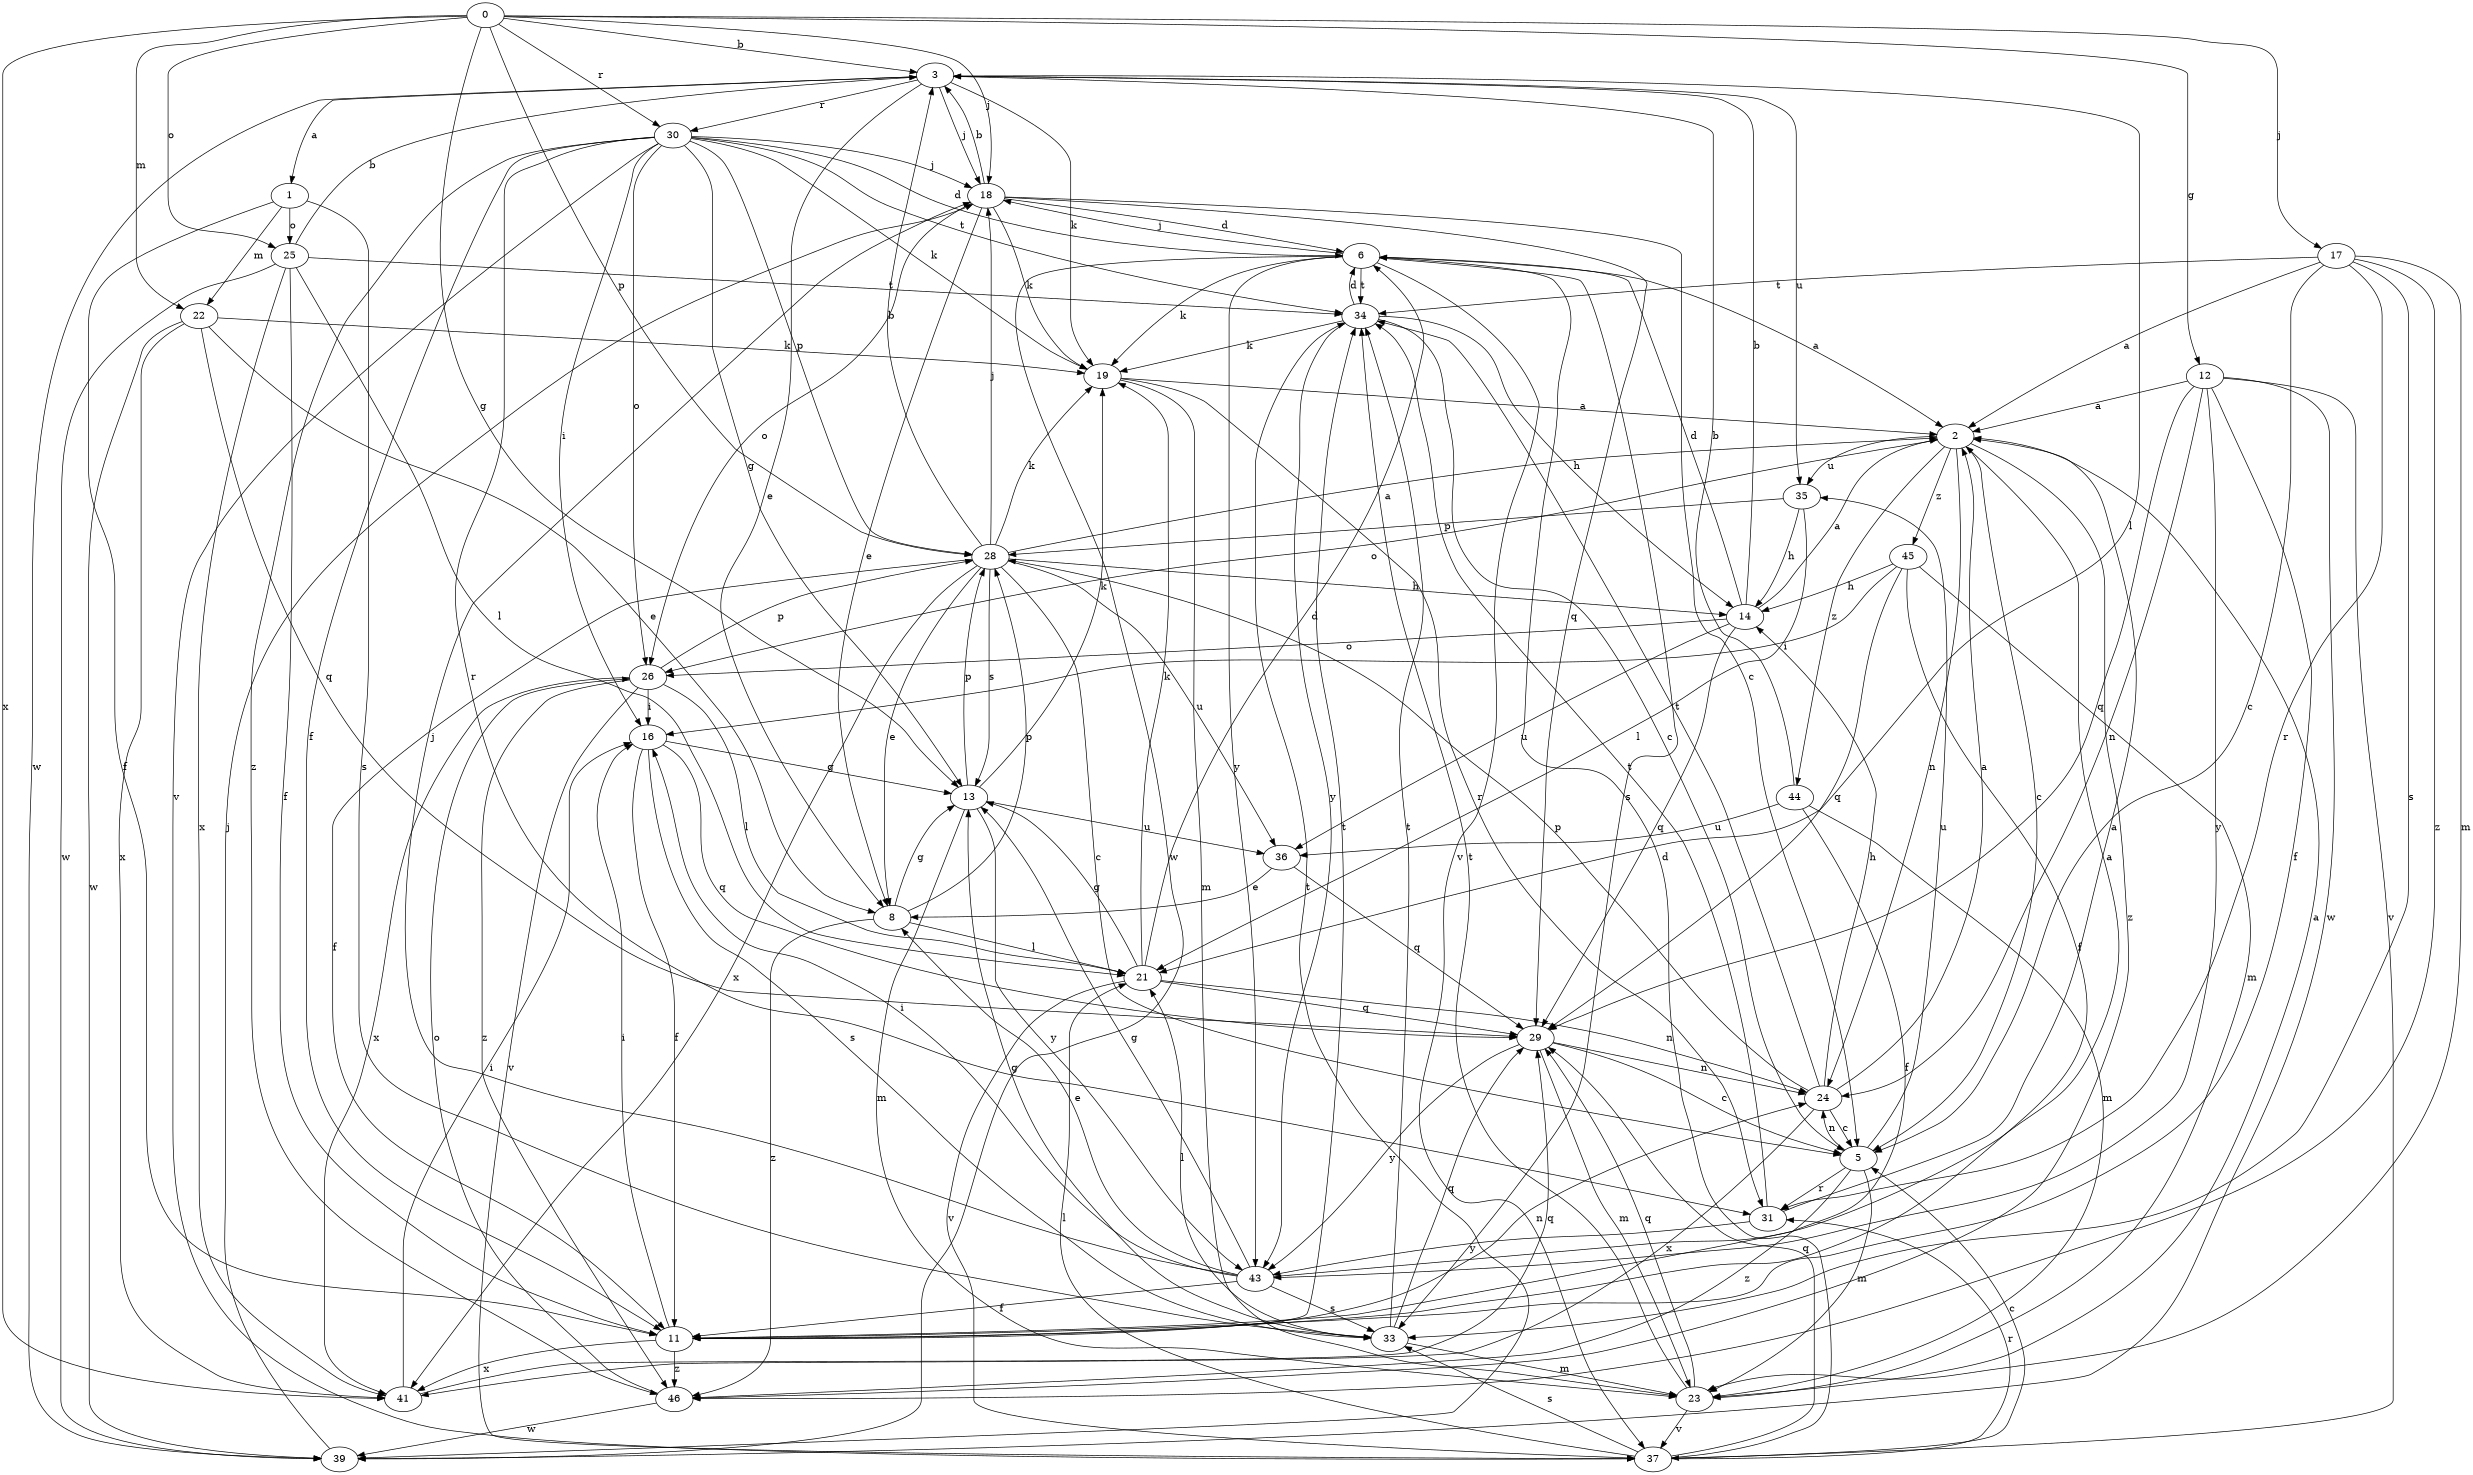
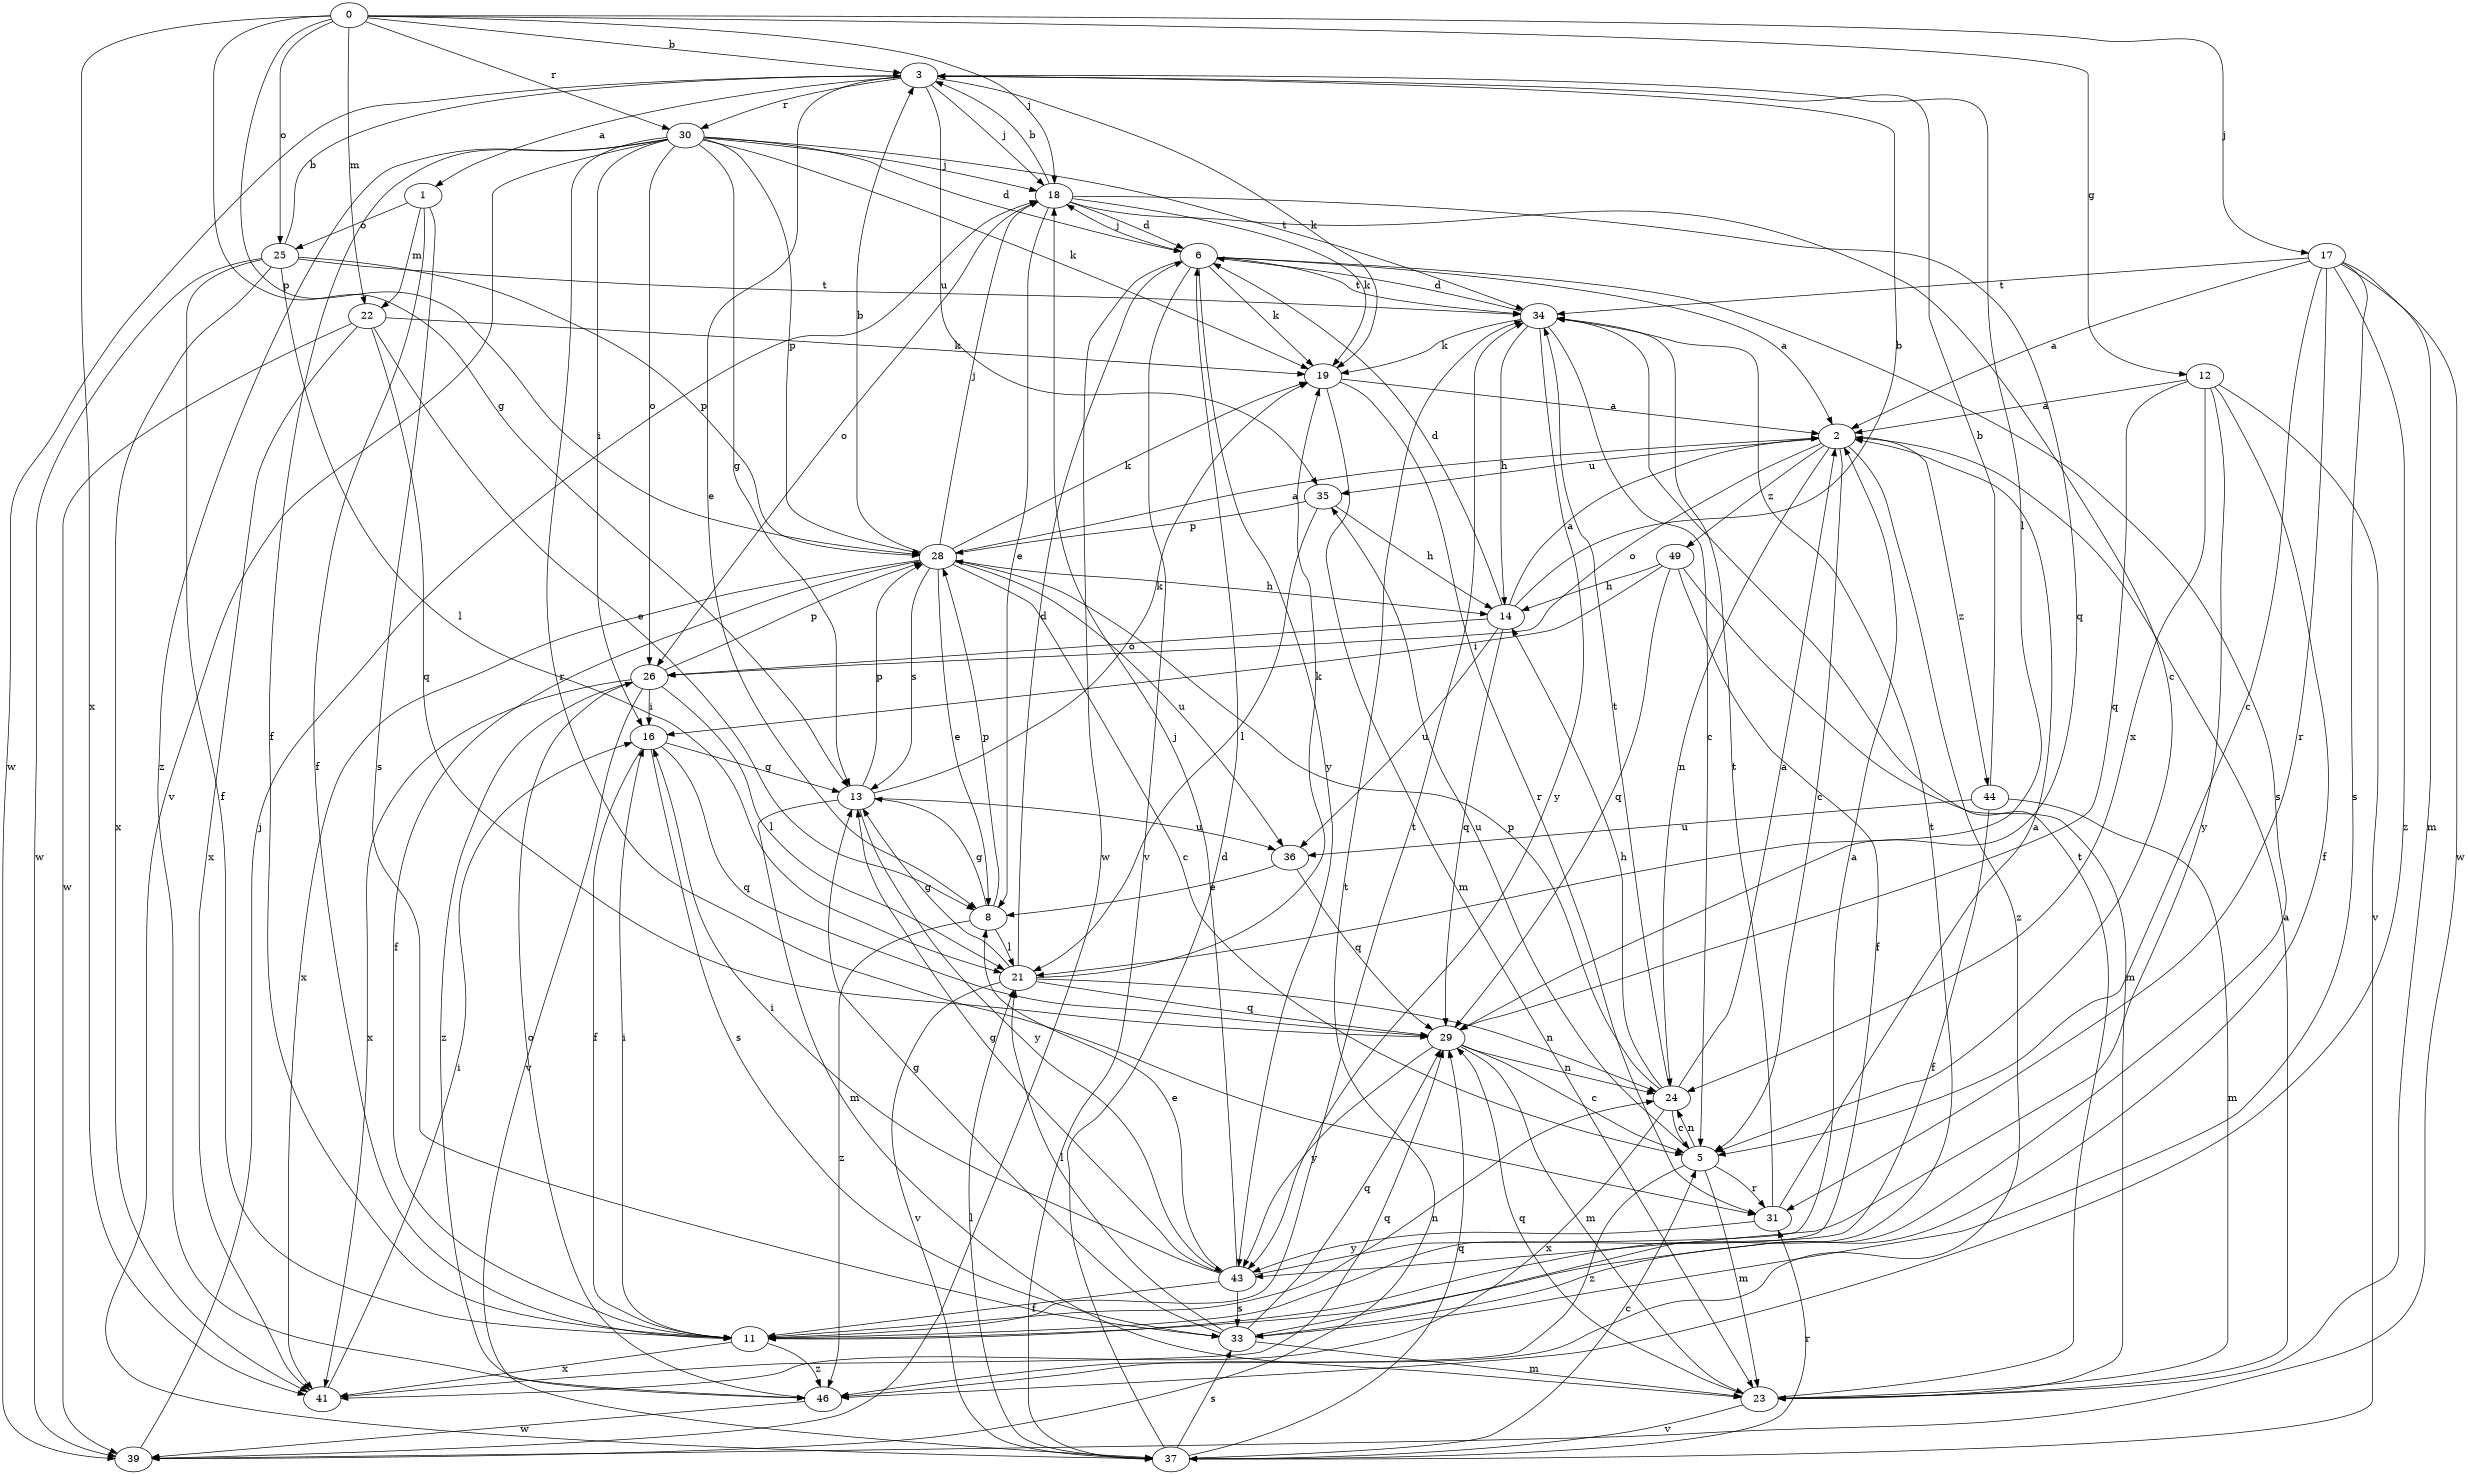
edge "25" -> "28": added, label "p"
node "45": label "45" -> "49"
edge "12" -> "24": label "n" -> "x"
edge "12" -> "39": now "17" -> "39"
